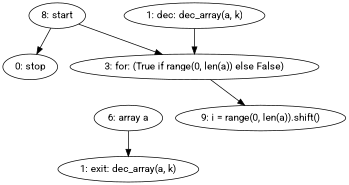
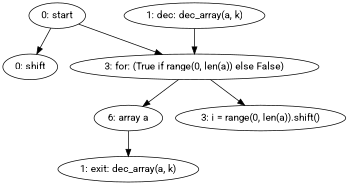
node "8: start": label "8: start" -> "0: start"
node "0: stop": label "0: stop" -> "0: shift"
edge "3: for: (True if range(0, len(a)) else False)" -> "6: array a": added
node "9: i = range(0, len(a)).shift()": label "9: i = range(0, len(a)).shift()" -> "3: i = range(0, len(a)).shift()"
